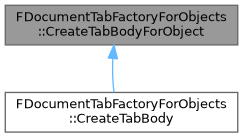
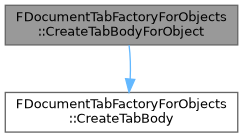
edge "FDocumentTabFactoryForObjects ::CreateTabBody" -> "FDocumentTabFactoryForObjects ::CreateTabBodyForObject": reversed
